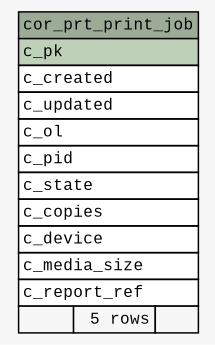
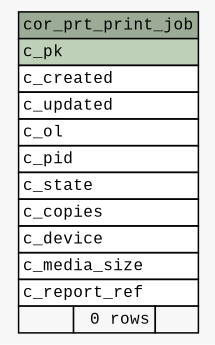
node "cor_prt_print_job": text "5 rows" -> "0 rows"
